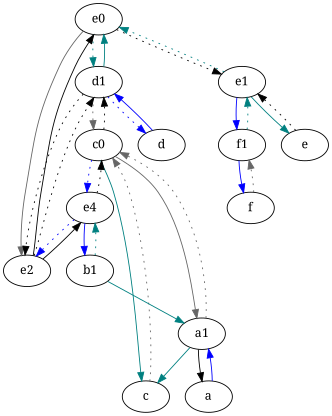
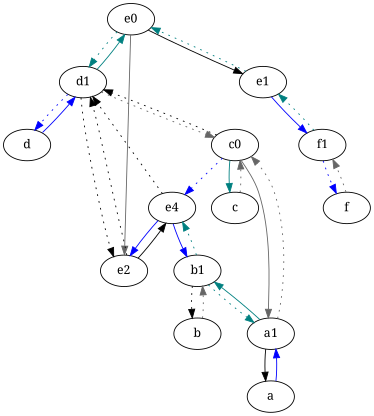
edge "e0" -> "e1": style dotted -> solid
edge "e2" -> "e0": removed
node "e": removed
edge "f1" -> "f": style solid -> dotted
edge "e4" -> "c0": now "e4" -> "d1"
edge "e4" -> "e2": style dotted -> solid
edge "b1" -> "a1": style solid -> dotted
node "b": added
edge "a1" -> "c": now "a1" -> "b1"
